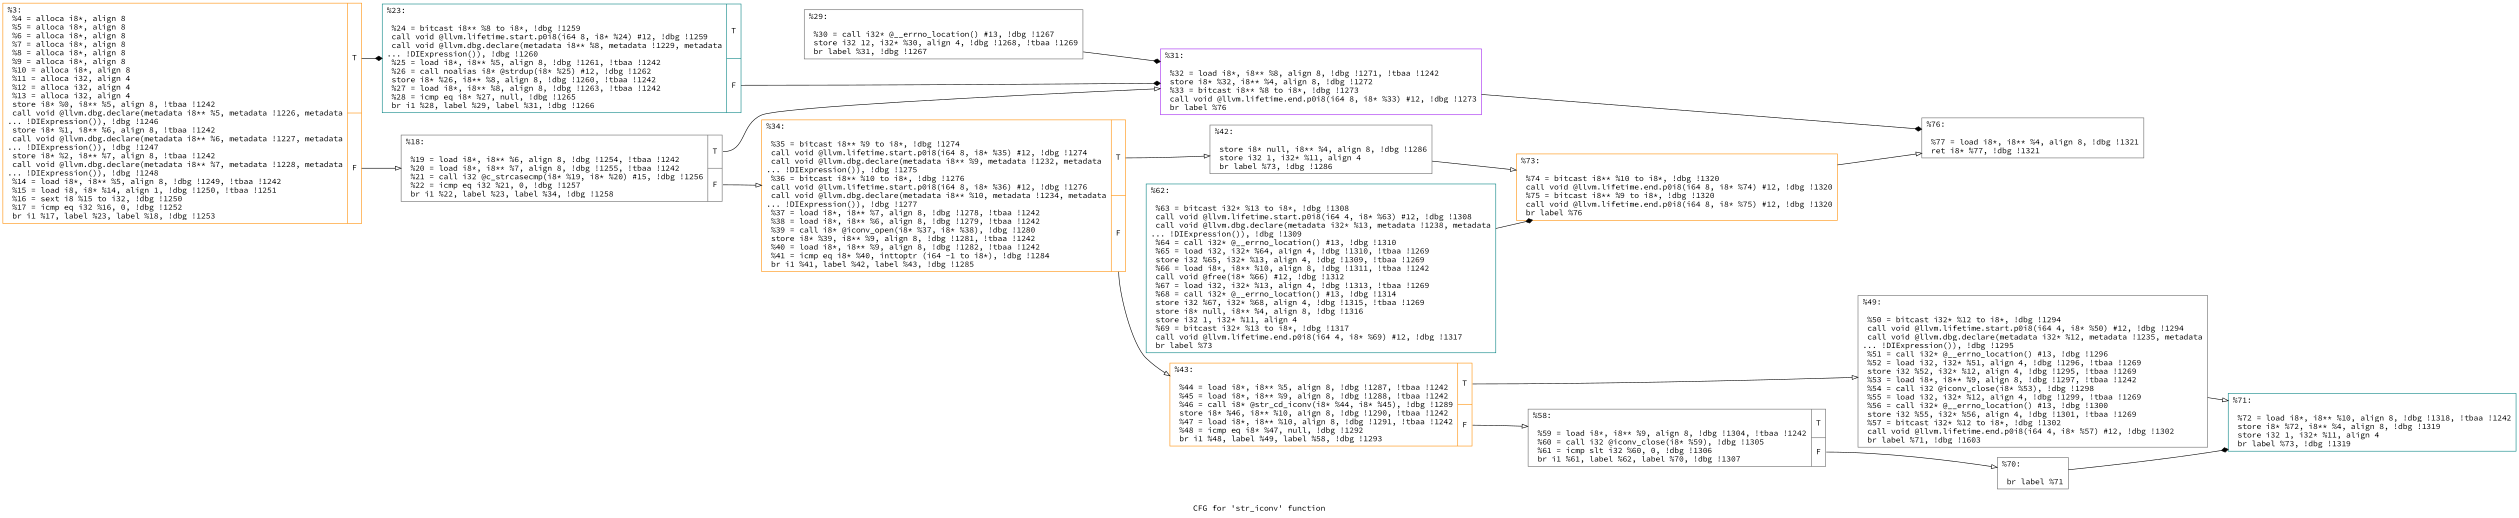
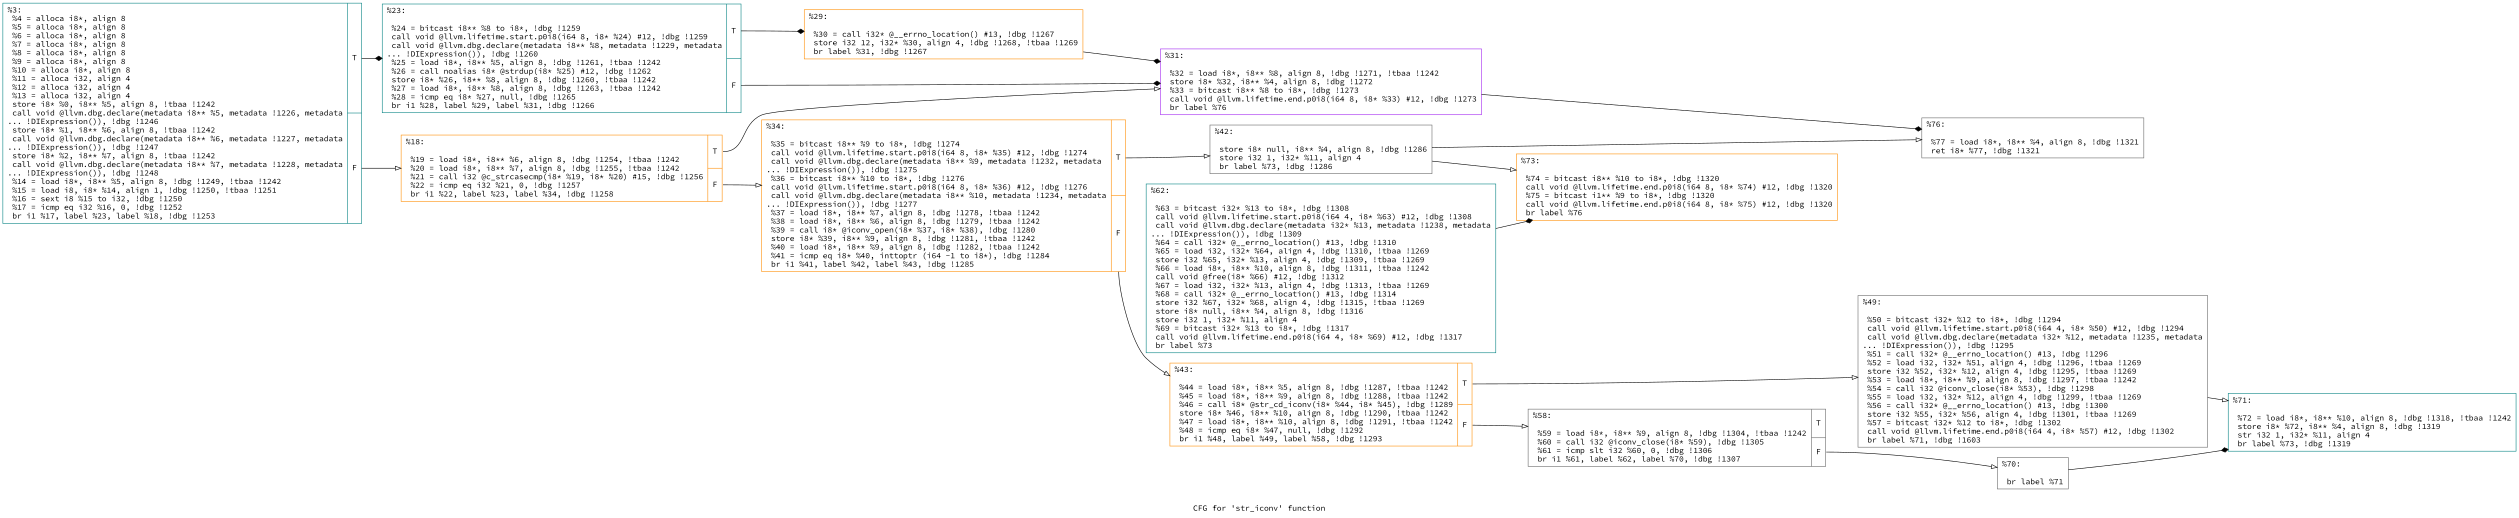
edge "%23:" -> "%29:": added
node "%29:": color gray40 -> darkorange
node "%3:": color darkorange -> teal
edge "%73:" -> "%76:": now "%42:" -> "%76:"
node "%18:": color gray40 -> darkorange
node "%73:": text "%75 = bitcast i8** %9 to i8*, !dbg !1320" -> "%75 = bitcast i1** %9 to i8*, !dbg !1320"
node "%71:": text "store i32 1, i32* %11, align 4" -> "str i32 1, i32* %11, align 4"
